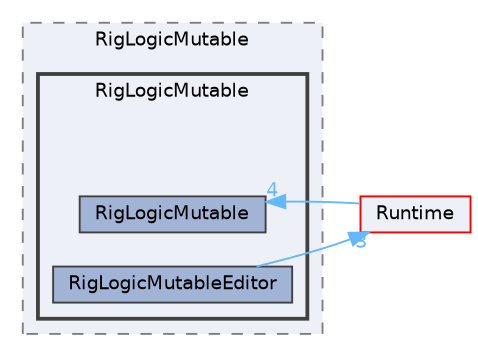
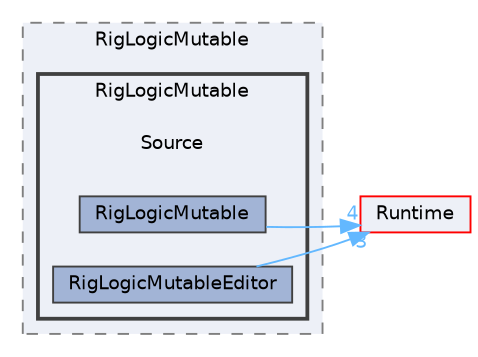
node "Source": added
edge "Runtime" -> "RigLogicMutable": reversed
